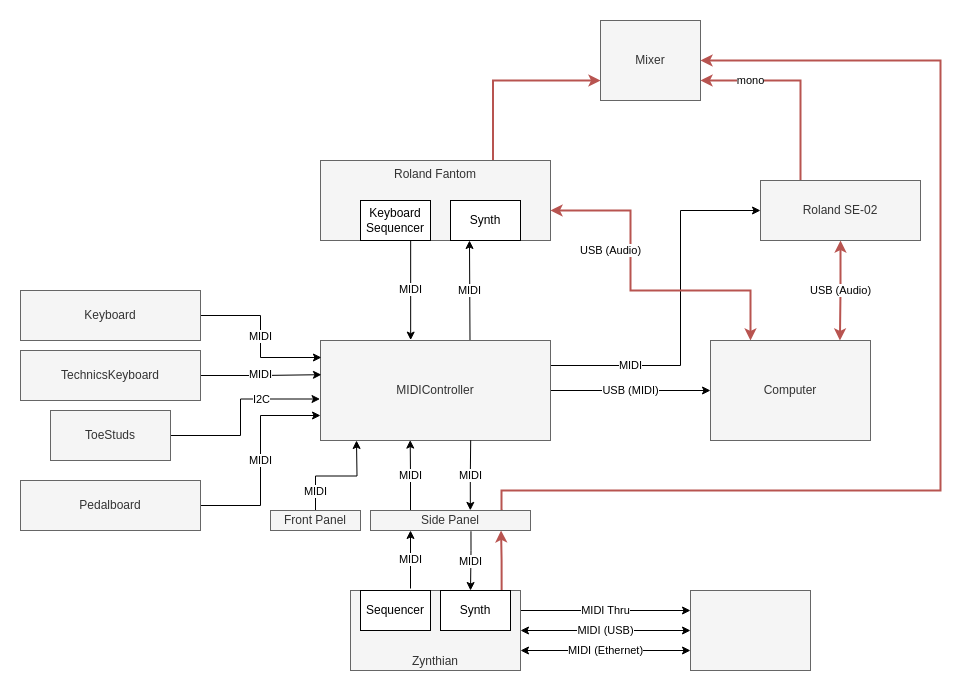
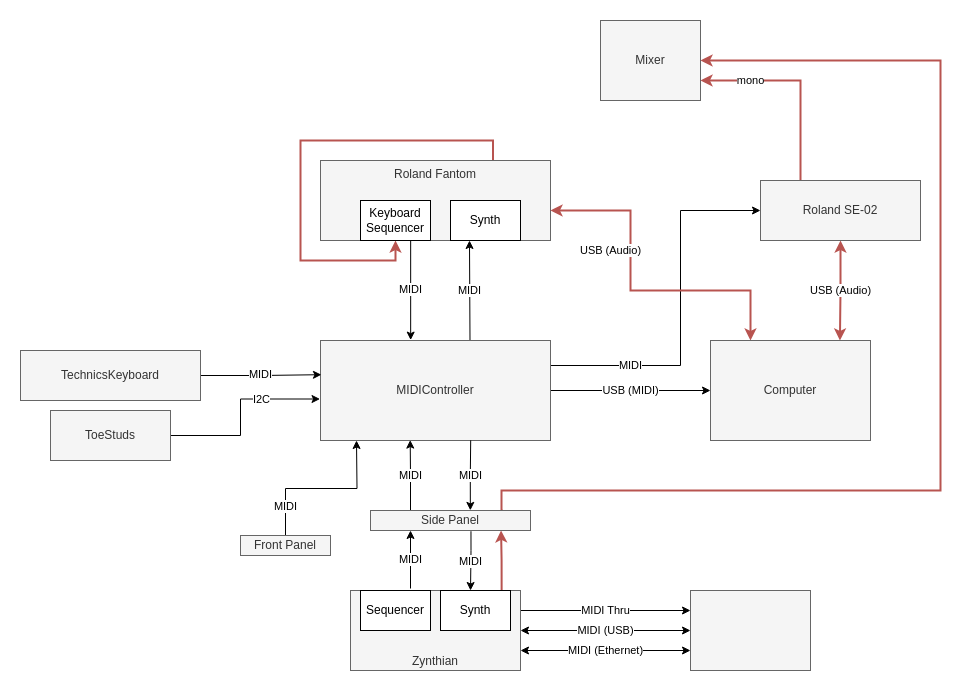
edge "Roland Fantom" -> "Mixer": now "Roland Fantom" -> "Keyboard Sequencer"
node "Keyboard": removed
edge "Keyboard" -> "MIDIController": removed, label "MIDI"
edge "Pedalboard" -> "MIDIController": removed, label "MIDI"
node "Pedalboard": removed
node "Front Panel": moved (316, 521) -> (286, 546)
